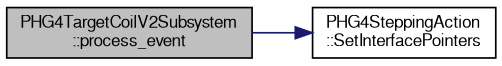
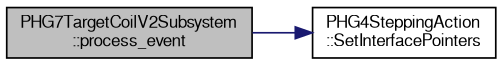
node "PHG4TargetCoilV2Subsystem ::process_event": label "PHG4TargetCoilV2Subsystem ::process_event" -> "PHG7TargetCoilV2Subsystem ::process_event"
